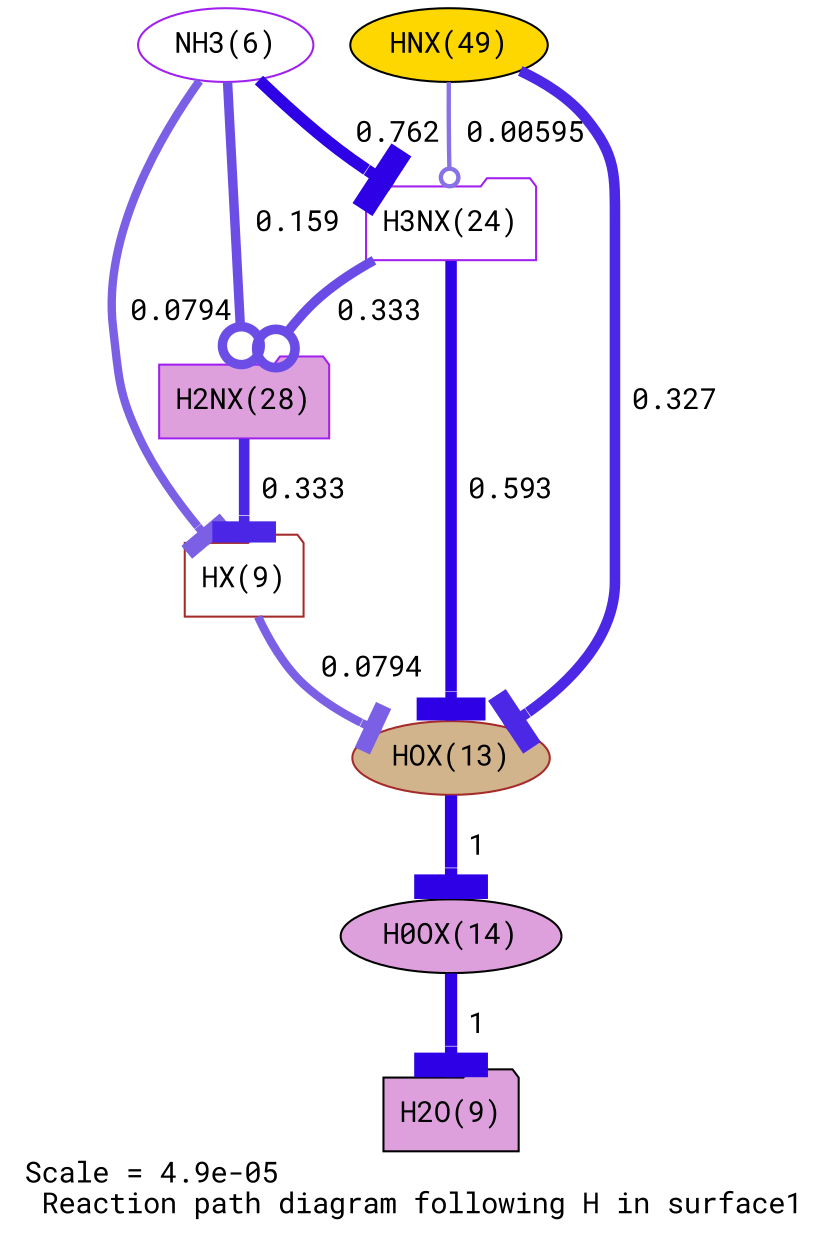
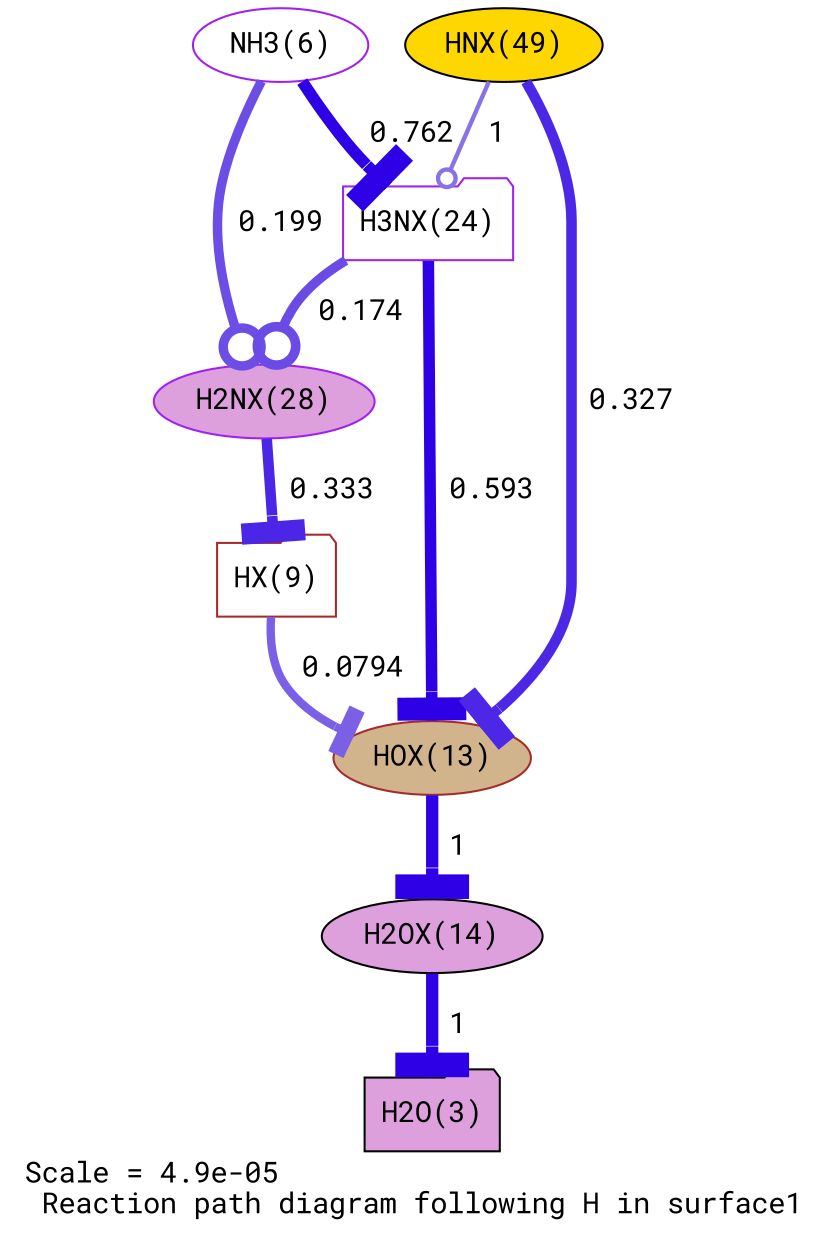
edge "HNX(49)" -> "H3NX(24)": label " 0.00595" -> " 1"
edge "NH3(6)" -> "H2NX(28)": label " 0.159" -> " 0.199"
edge "NH3(6)" -> "HX(9)": removed, label "0.0794"
edge "H3NX(24)" -> "H2NX(28)": label " 0.333" -> " 0.174"
node "H2NX(28)": shape folder -> ellipse
node "H0OX(14)": label "H0OX(14)" -> "H2OX(14)"
node "H2O(9)": label "H2O(9)" -> "H2O(3)"
